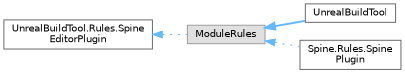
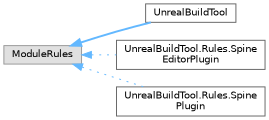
edge "ModuleRules" -> "UnrealBuildTool.Rules.Spine EditorPlugin": reversed
node "Spine.Rules.Spine Plugin": label "Spine.Rules.Spine Plugin" -> "UnrealBuildTool.Rules.Spine Plugin"
